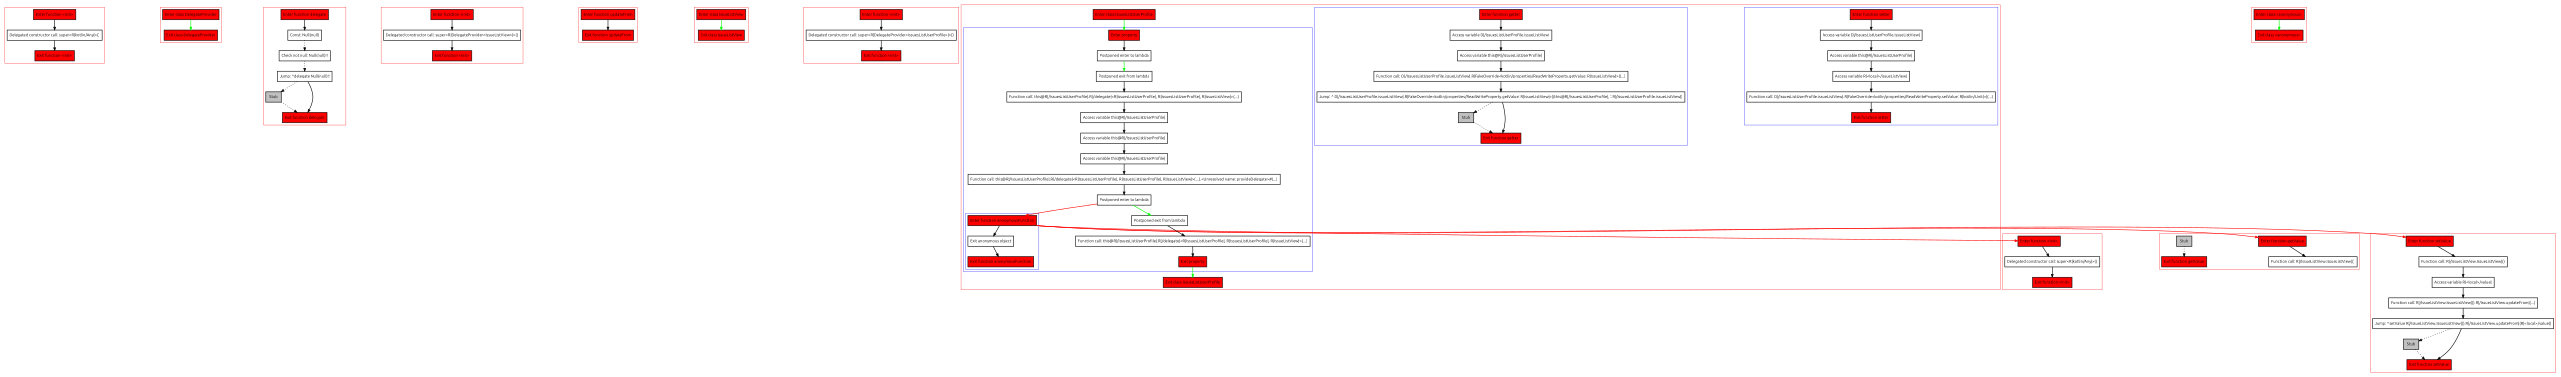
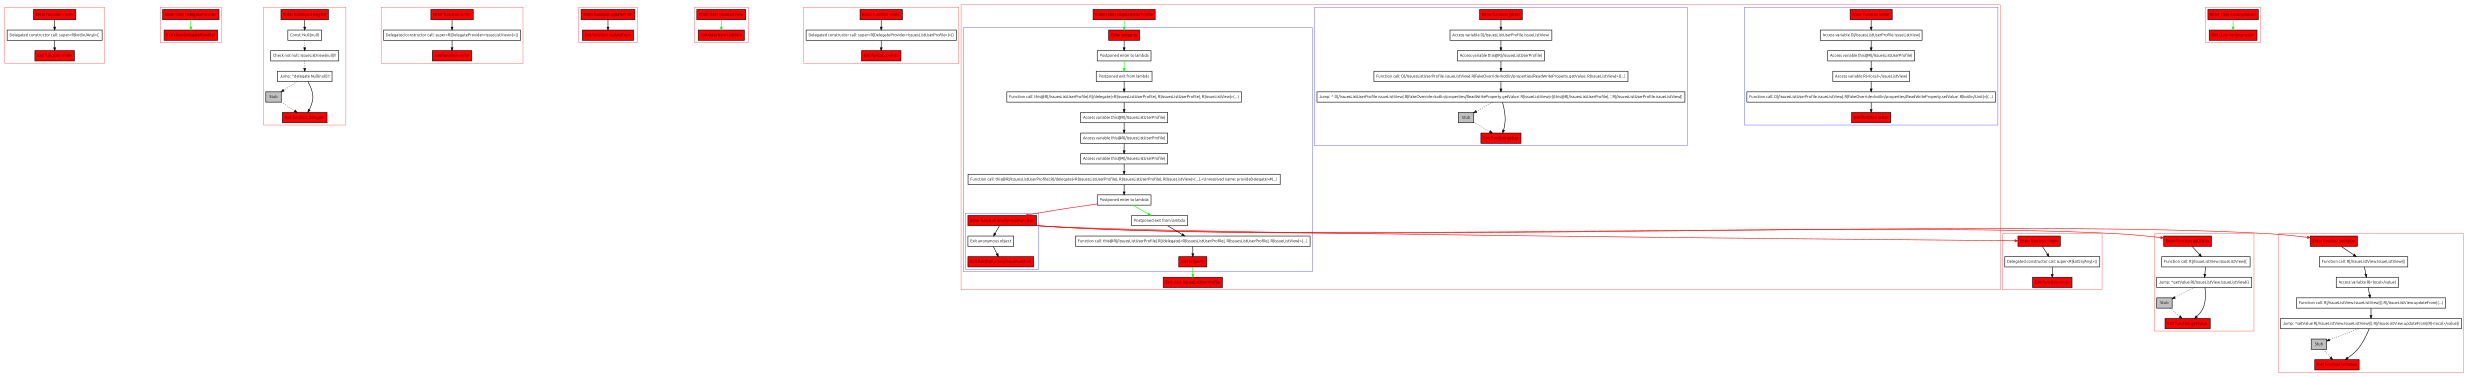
node "Check not null: Null(null)!!": label "Check not null: Null(null)!!" -> "Check not null: IssueListView(null)!!"
node "Jump: ^getValue R|/IssueListView.IssueListView|()": added
